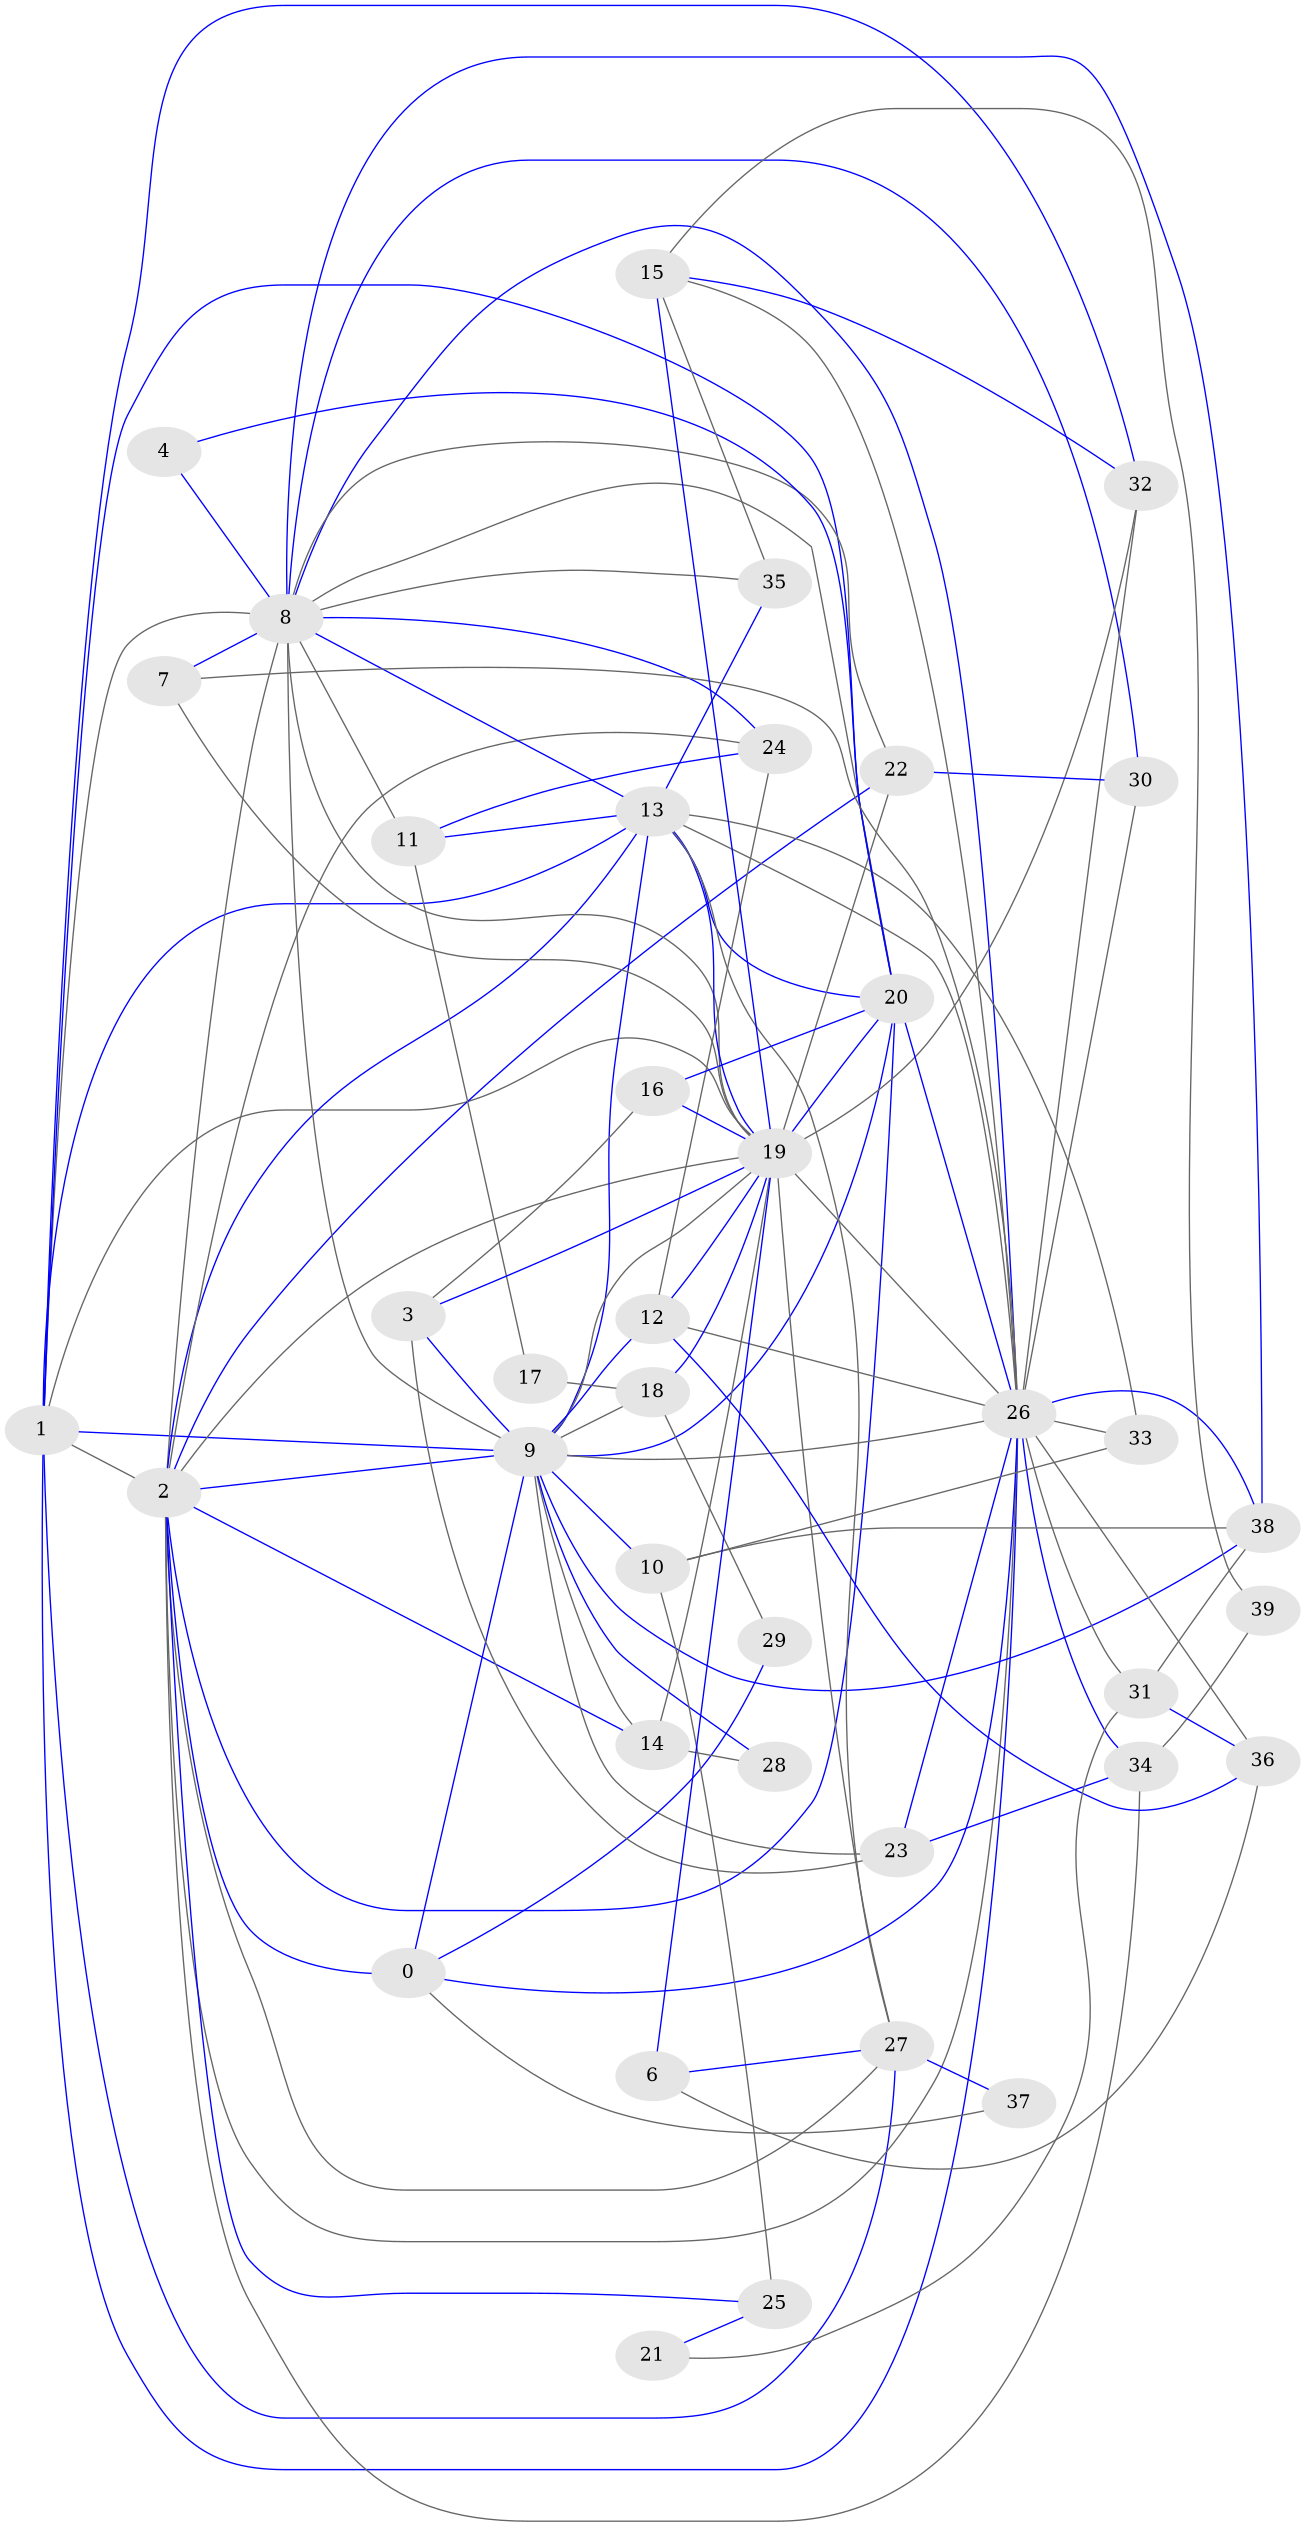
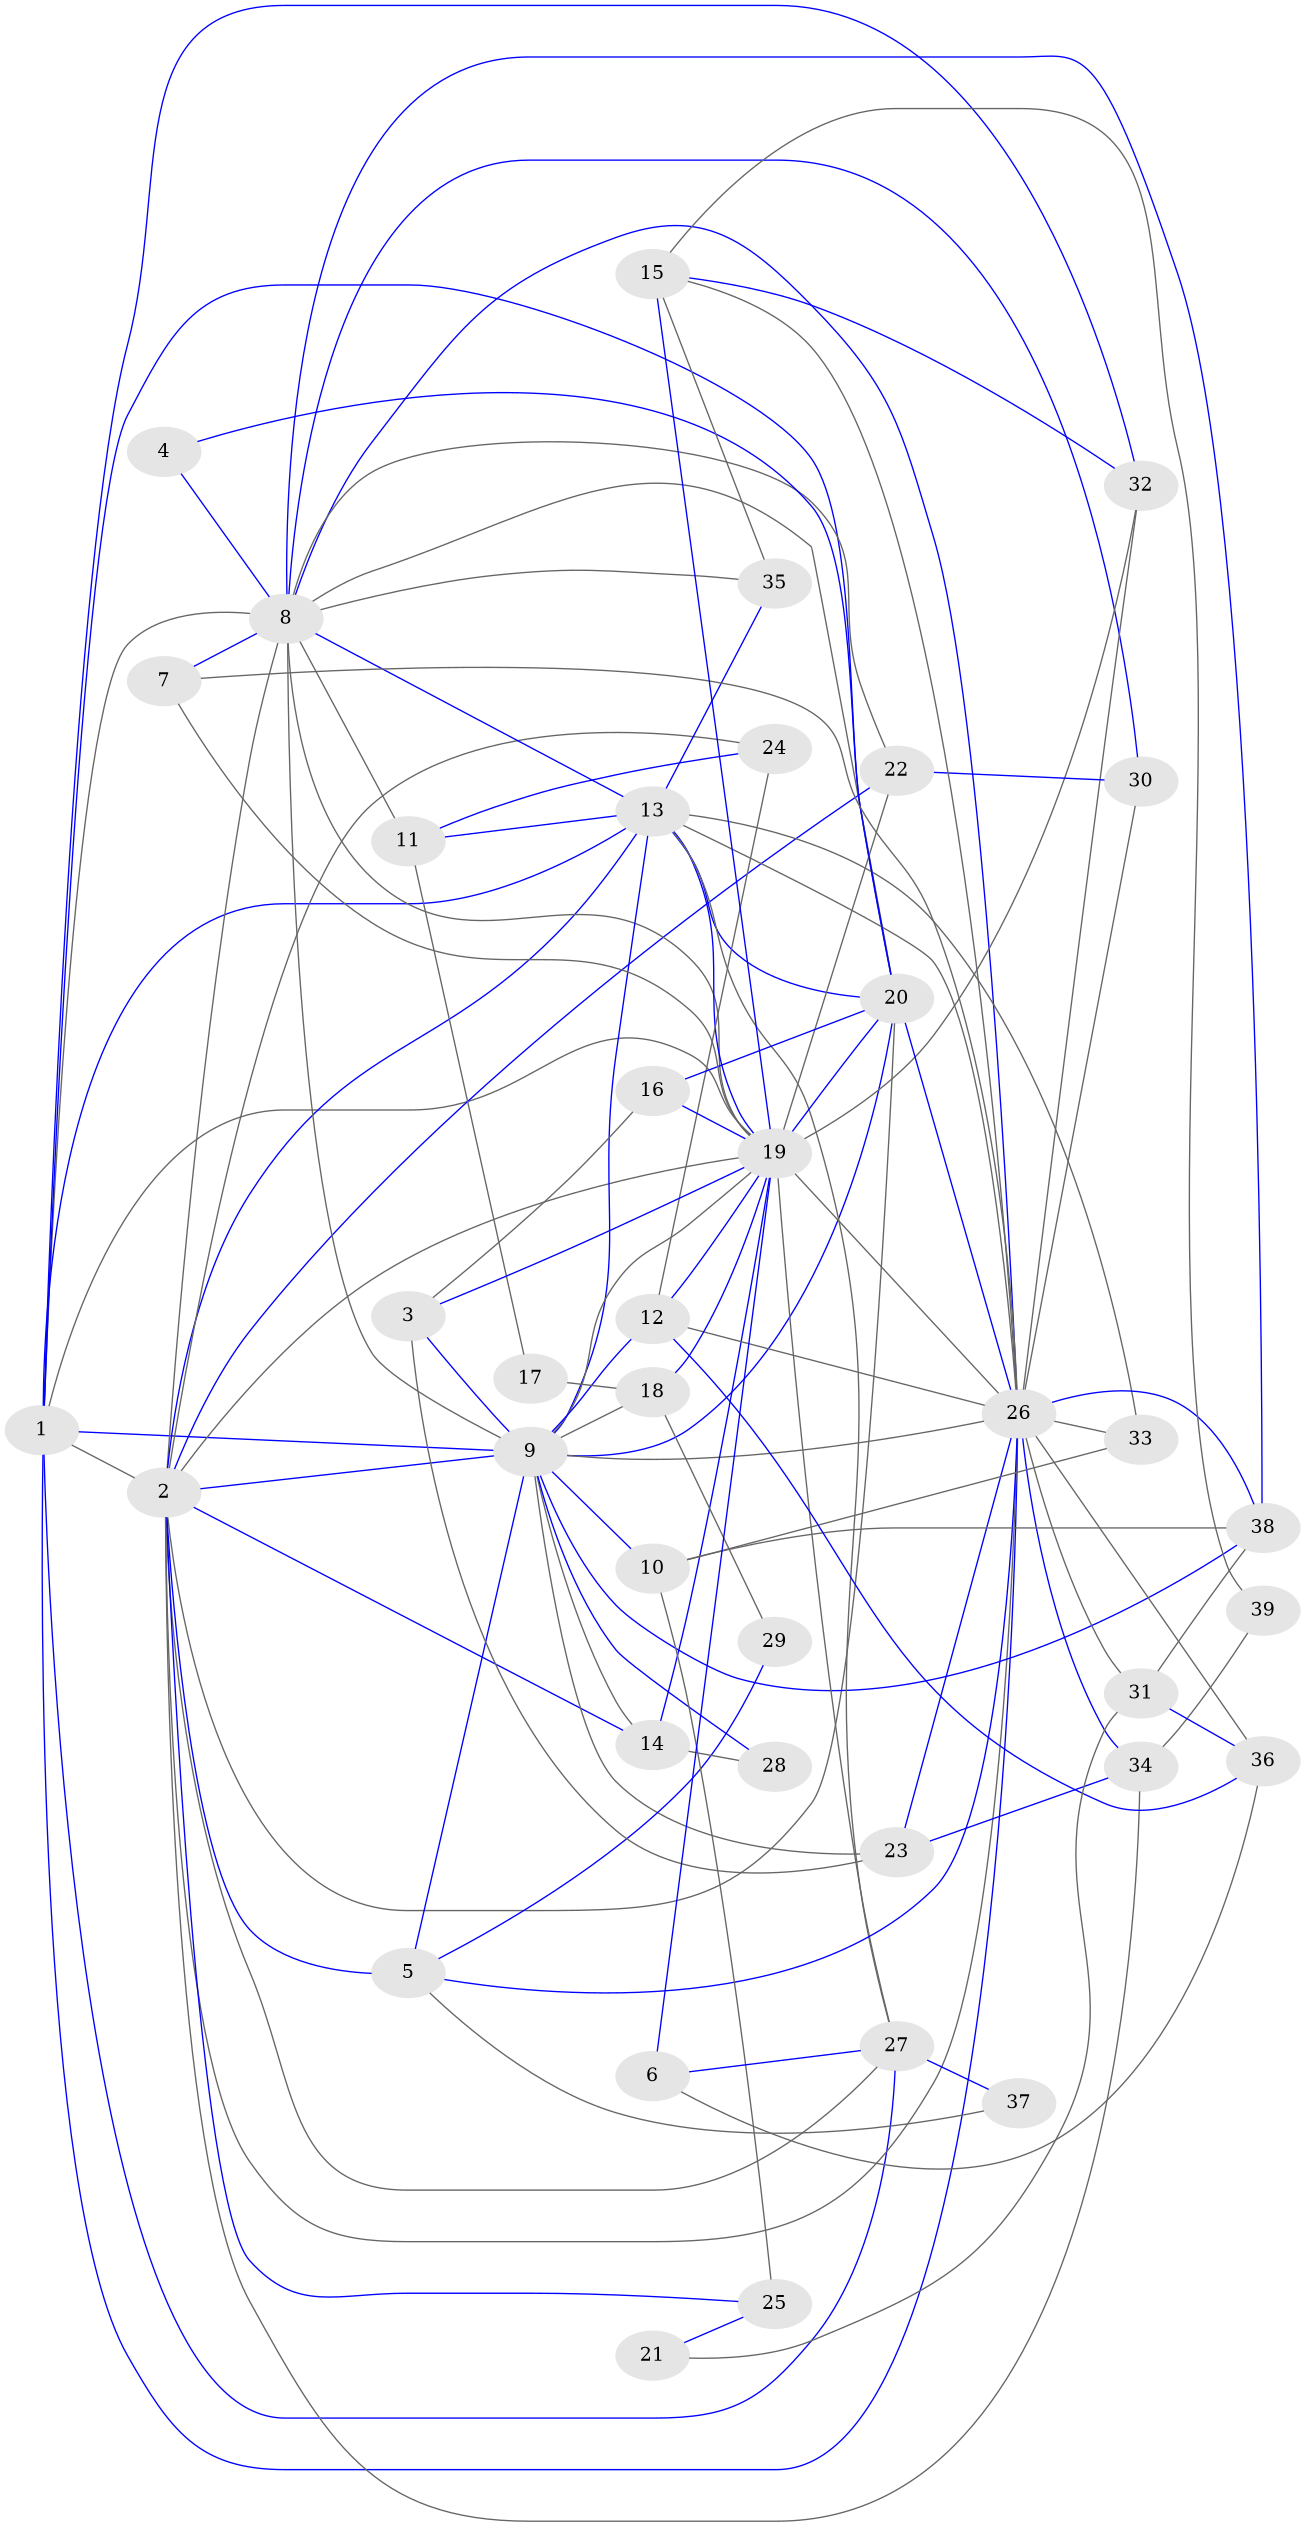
edge "8" -- "24": removed
edge "19" -- "14": color gray40 -> blue
edge "20" -- "2": color blue -> gray40
node "0": label "0" -> "5"
